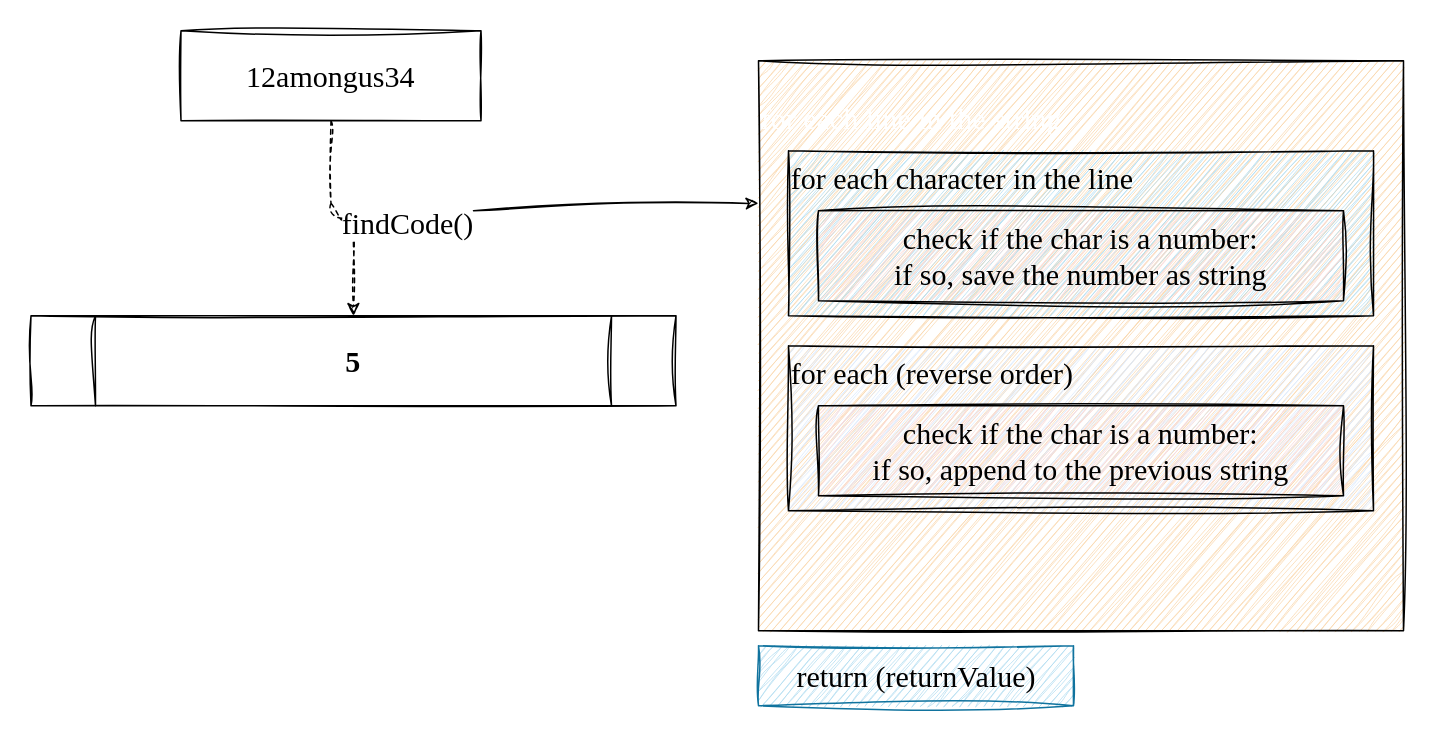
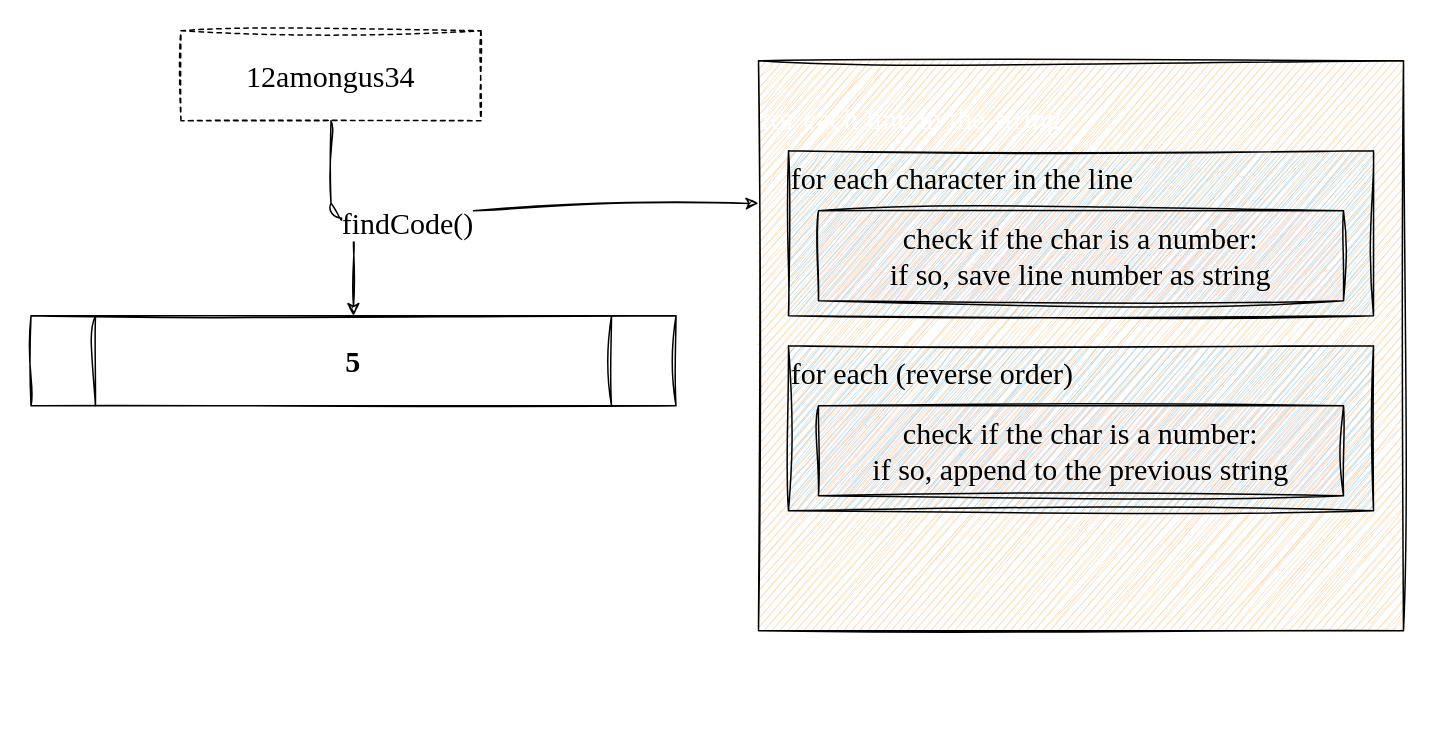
node "12amongus34": style solid -> dashed
edge "12amongus34" -> "5": style dashed -> solid
node "check if the char is a number: if so, save the number as string": label "check if the char is a number: if so, save the number as string" -> "check if the char is a number: if so, save line number as string"
node "for each (reverse order)": fillcolor #dae8fc -> #b1ddf0
node "return (returnValue)": removed
